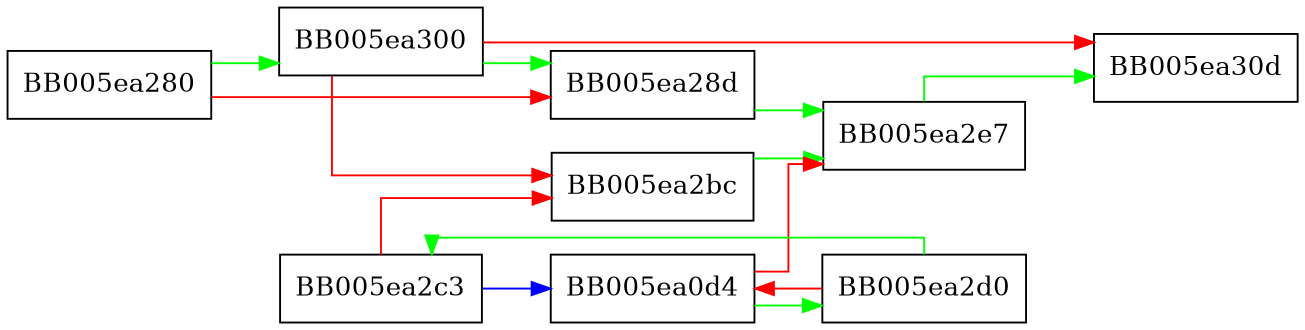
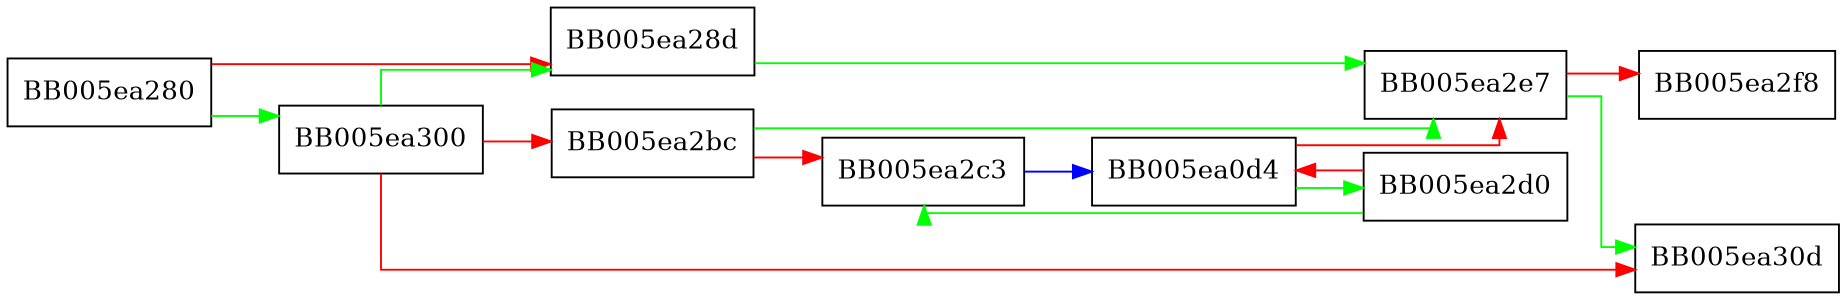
node "BB005ea2f8": added
edge "BB005ea2c3" -> "BB005ea2bc": reversed
